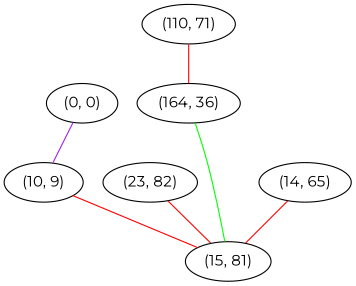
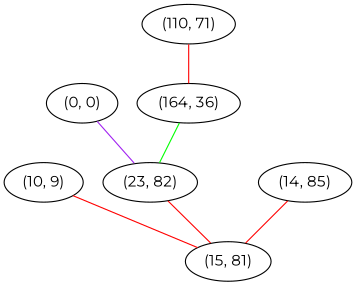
edge "(0, 0)" -- "(10, 9)": now "(0, 0)" -- "(23, 82)"
edge "(164, 36)" -- "(15, 81)": now "(164, 36)" -- "(23, 82)"
node "(14, 65)": label "(14, 65)" -> "(14, 85)"
